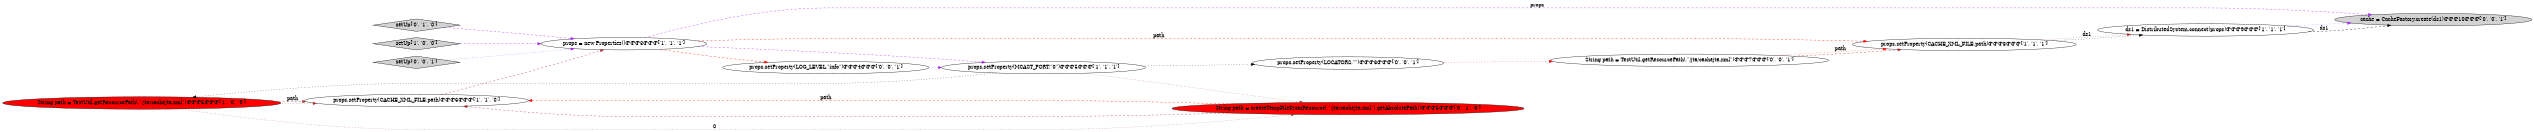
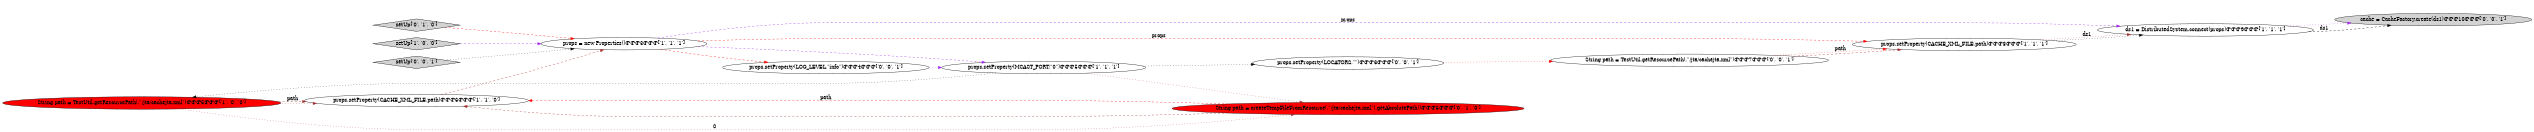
edge "props = new Properties()@@@3@@@['1', '1', '1']" -> "cache = CacheFactory.create(ds1)@@@10@@@['0', '0', '1']": now "props = new Properties()@@@3@@@['1', '1', '1']" -> "ds1 = DistributedSystem.connect(props)@@@9@@@['1', '1', '1']"
edge "setUp['0', '1', '0']" -> "props = new Properties()@@@3@@@['1', '1', '1']": color purple -> red
edge "props = new Properties()@@@3@@@['1', '1', '1']" -> "props.setProperty(CACHE_XML_FILE,path)@@@8@@@['1', '1', '1']": label "path" -> "props"
edge "setUp['0', '0', '1']" -> "props = new Properties()@@@3@@@['1', '1', '1']": color purple -> black
